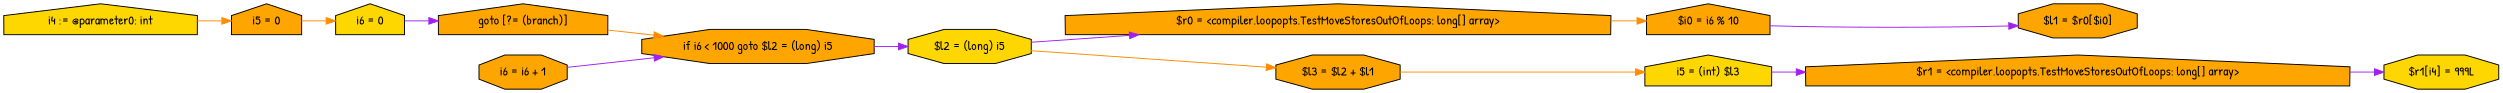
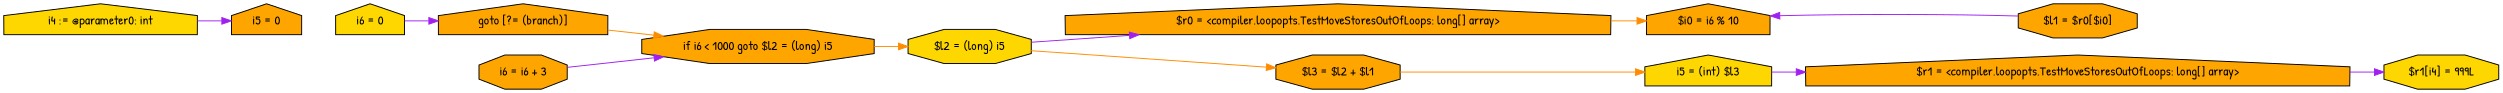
edge "i4 := @parameter0: int" -> "i5 = 0": color darkorange -> purple
edge "i5 = 0" -> "i6 = 0": removed
edge "$i0 = i6 % 10" -> "$l1 = $r0[$i0]": reversed
edge "if i6 < 1000 goto $l2 = (long) i5" -> "$l2 = (long) i5": color purple -> darkorange
node "i6 = i6 + 1": label "i6 = i6 + 1" -> "i6 = i6 + 3"
